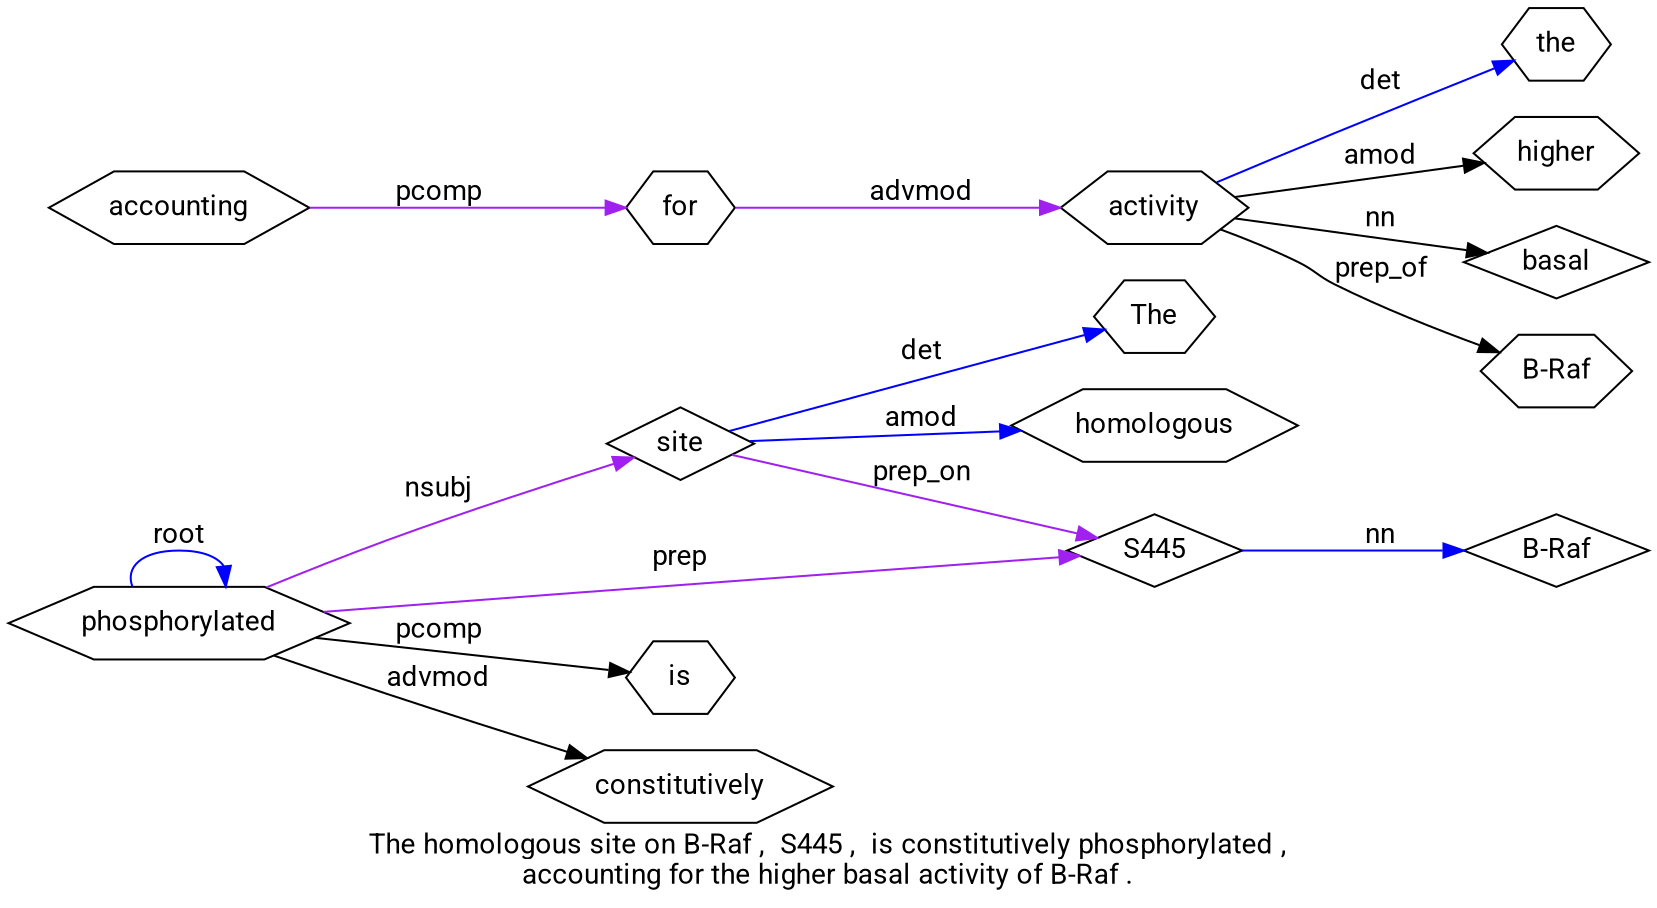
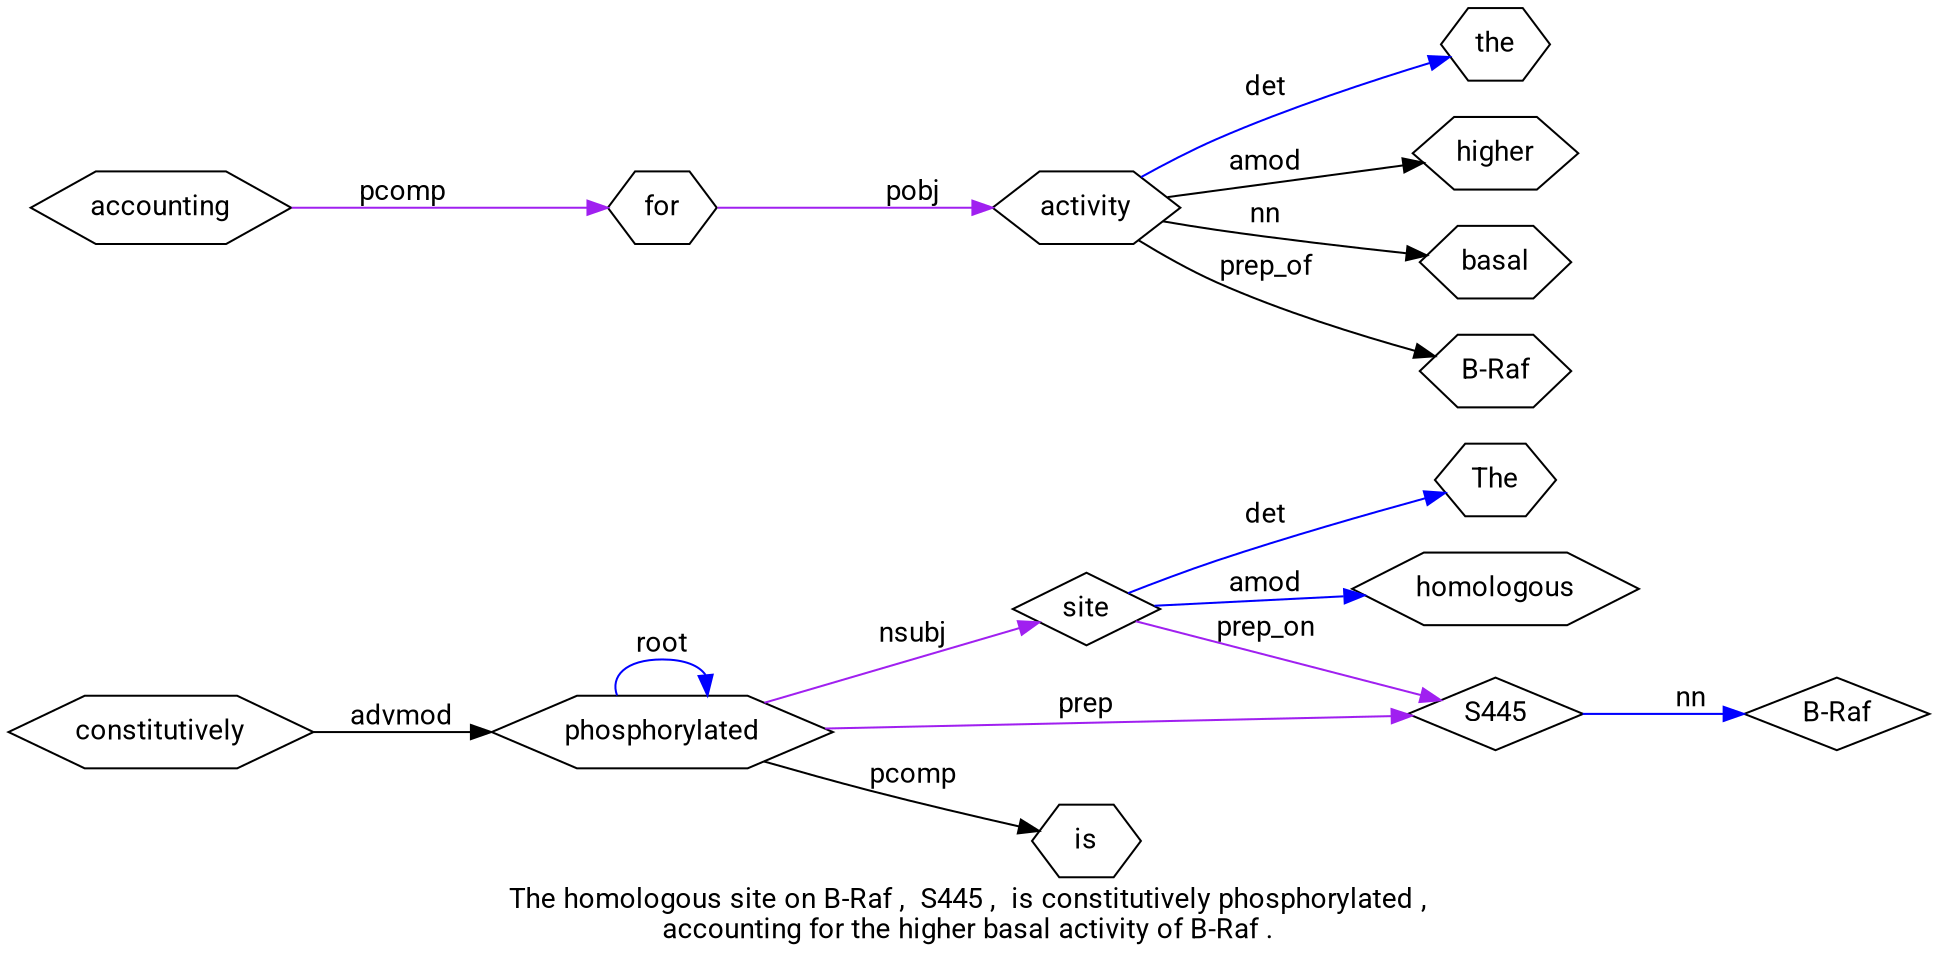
edge "for" -> "activity": label "advmod" -> "pobj"
node "basal": shape diamond -> hexagon
edge "phosphorylated" -> "constitutively": reversed
